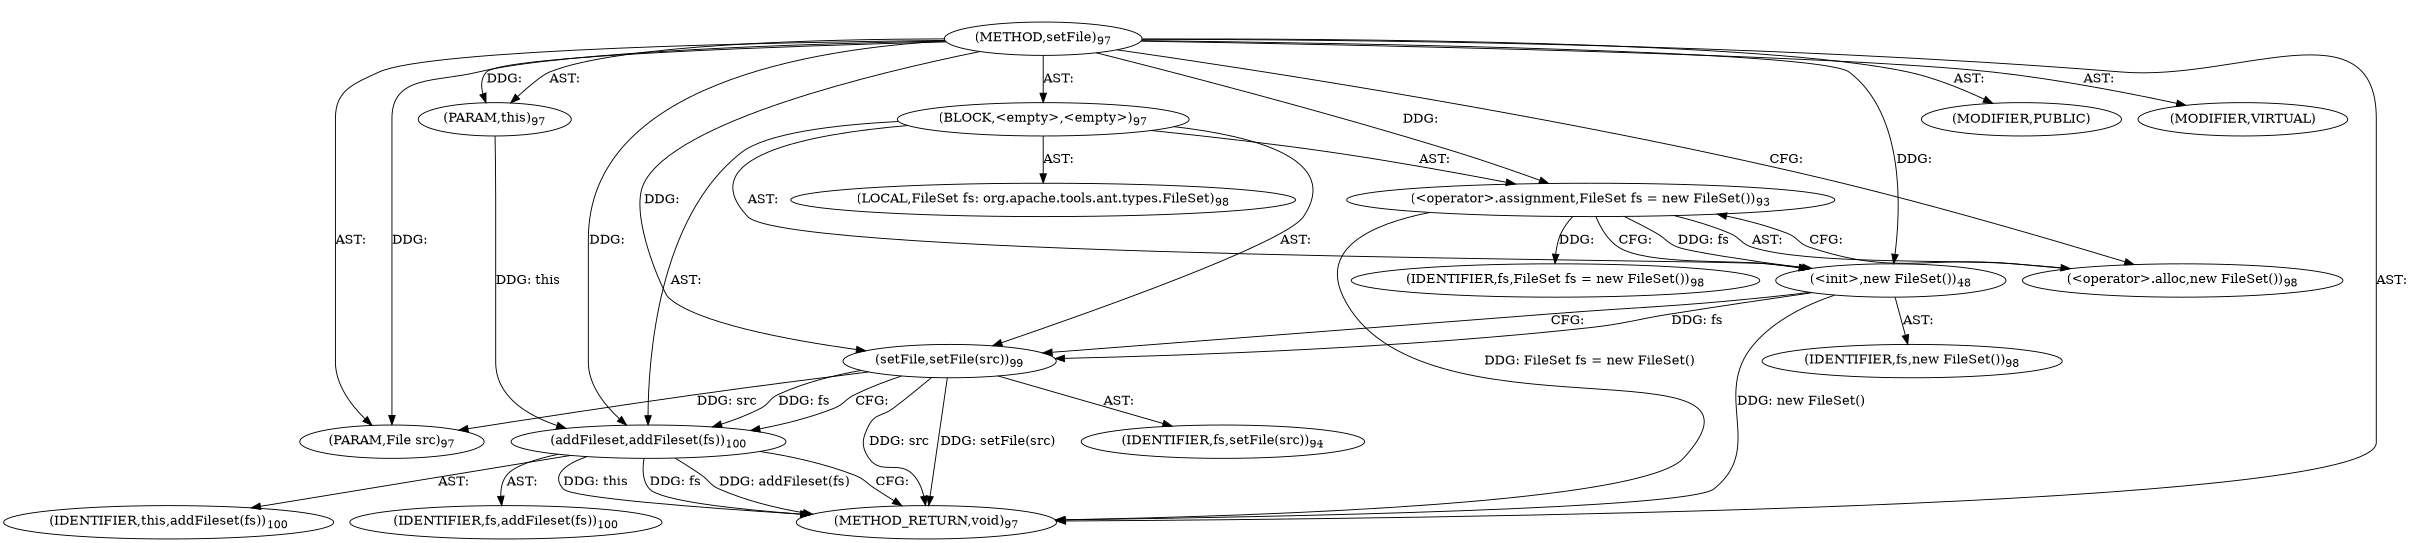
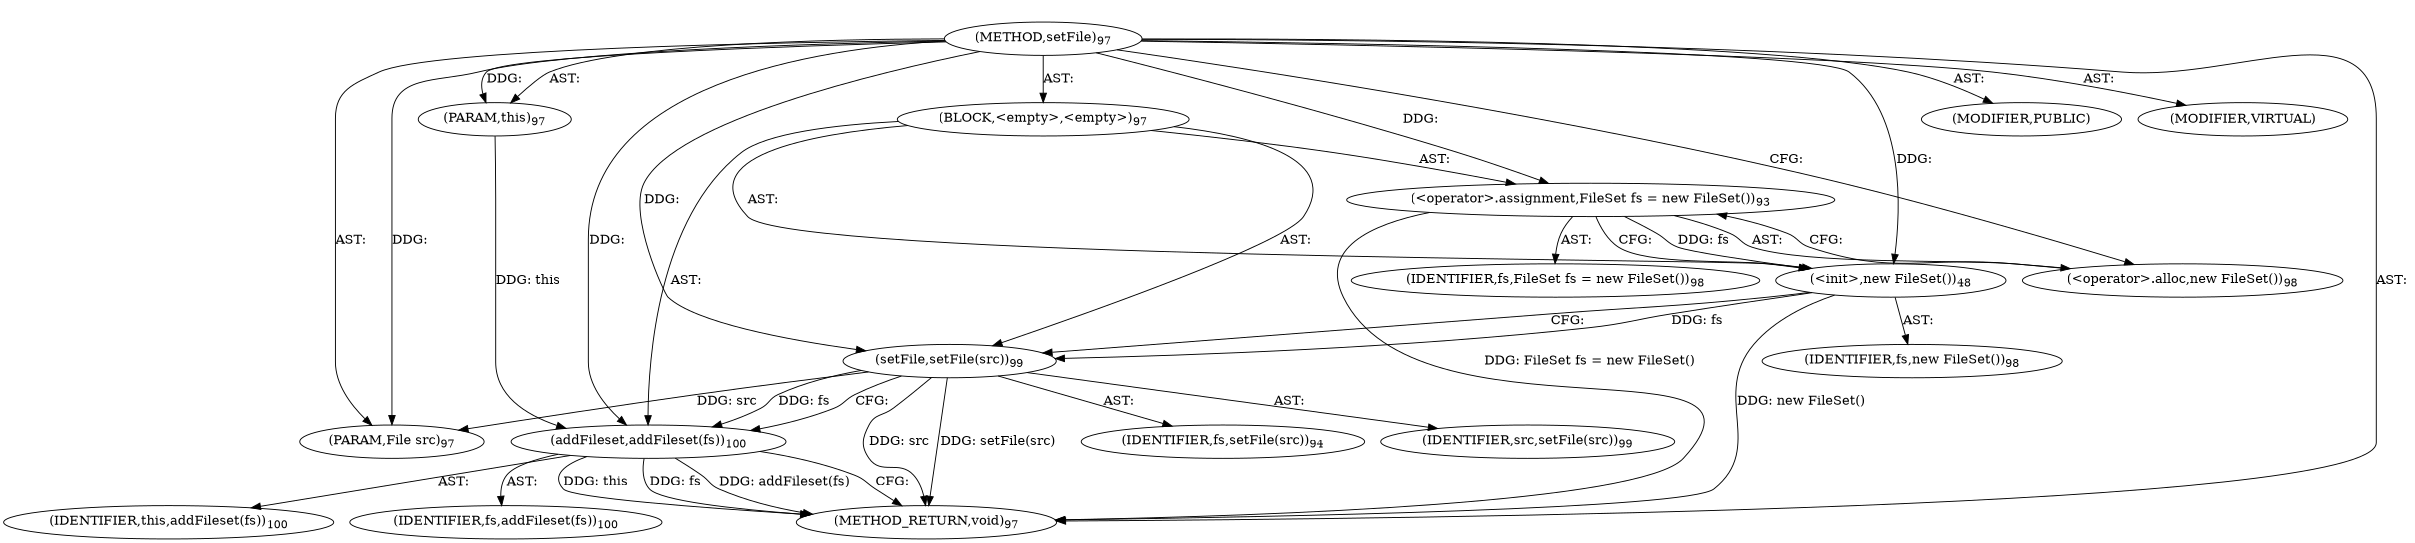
node "(LOCAL,FileSet fs: org.apache.tools.ant.types.FileSet)": removed
edge "(<operator>.assignment,FileSet fs = new FileSet())" -> "(IDENTIFIER,fs,FileSet fs = new FileSet())": label "DDG: " -> "AST: "
node "(IDENTIFIER,src,setFile(src))": added
